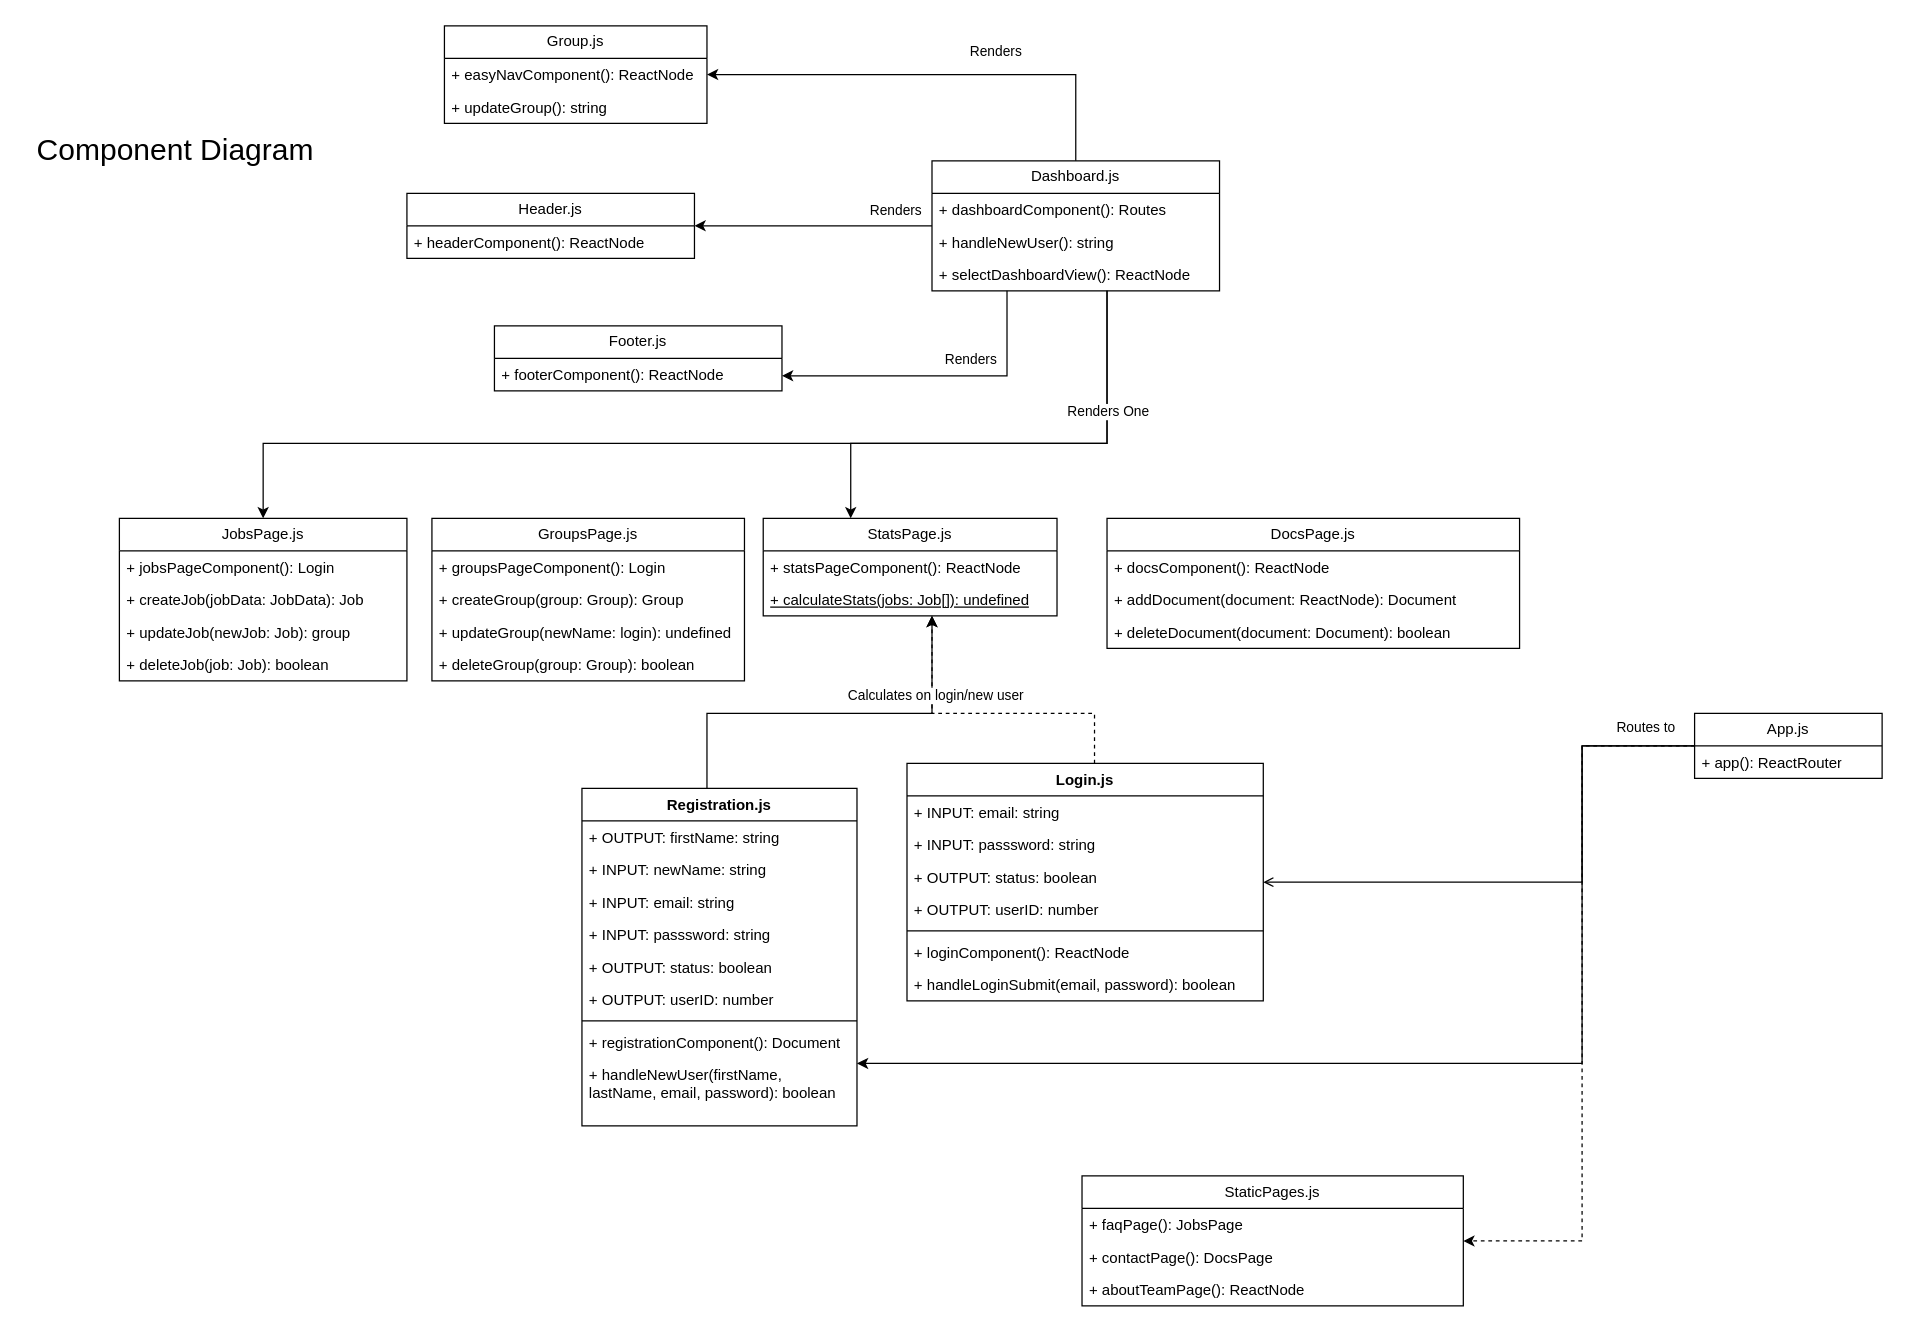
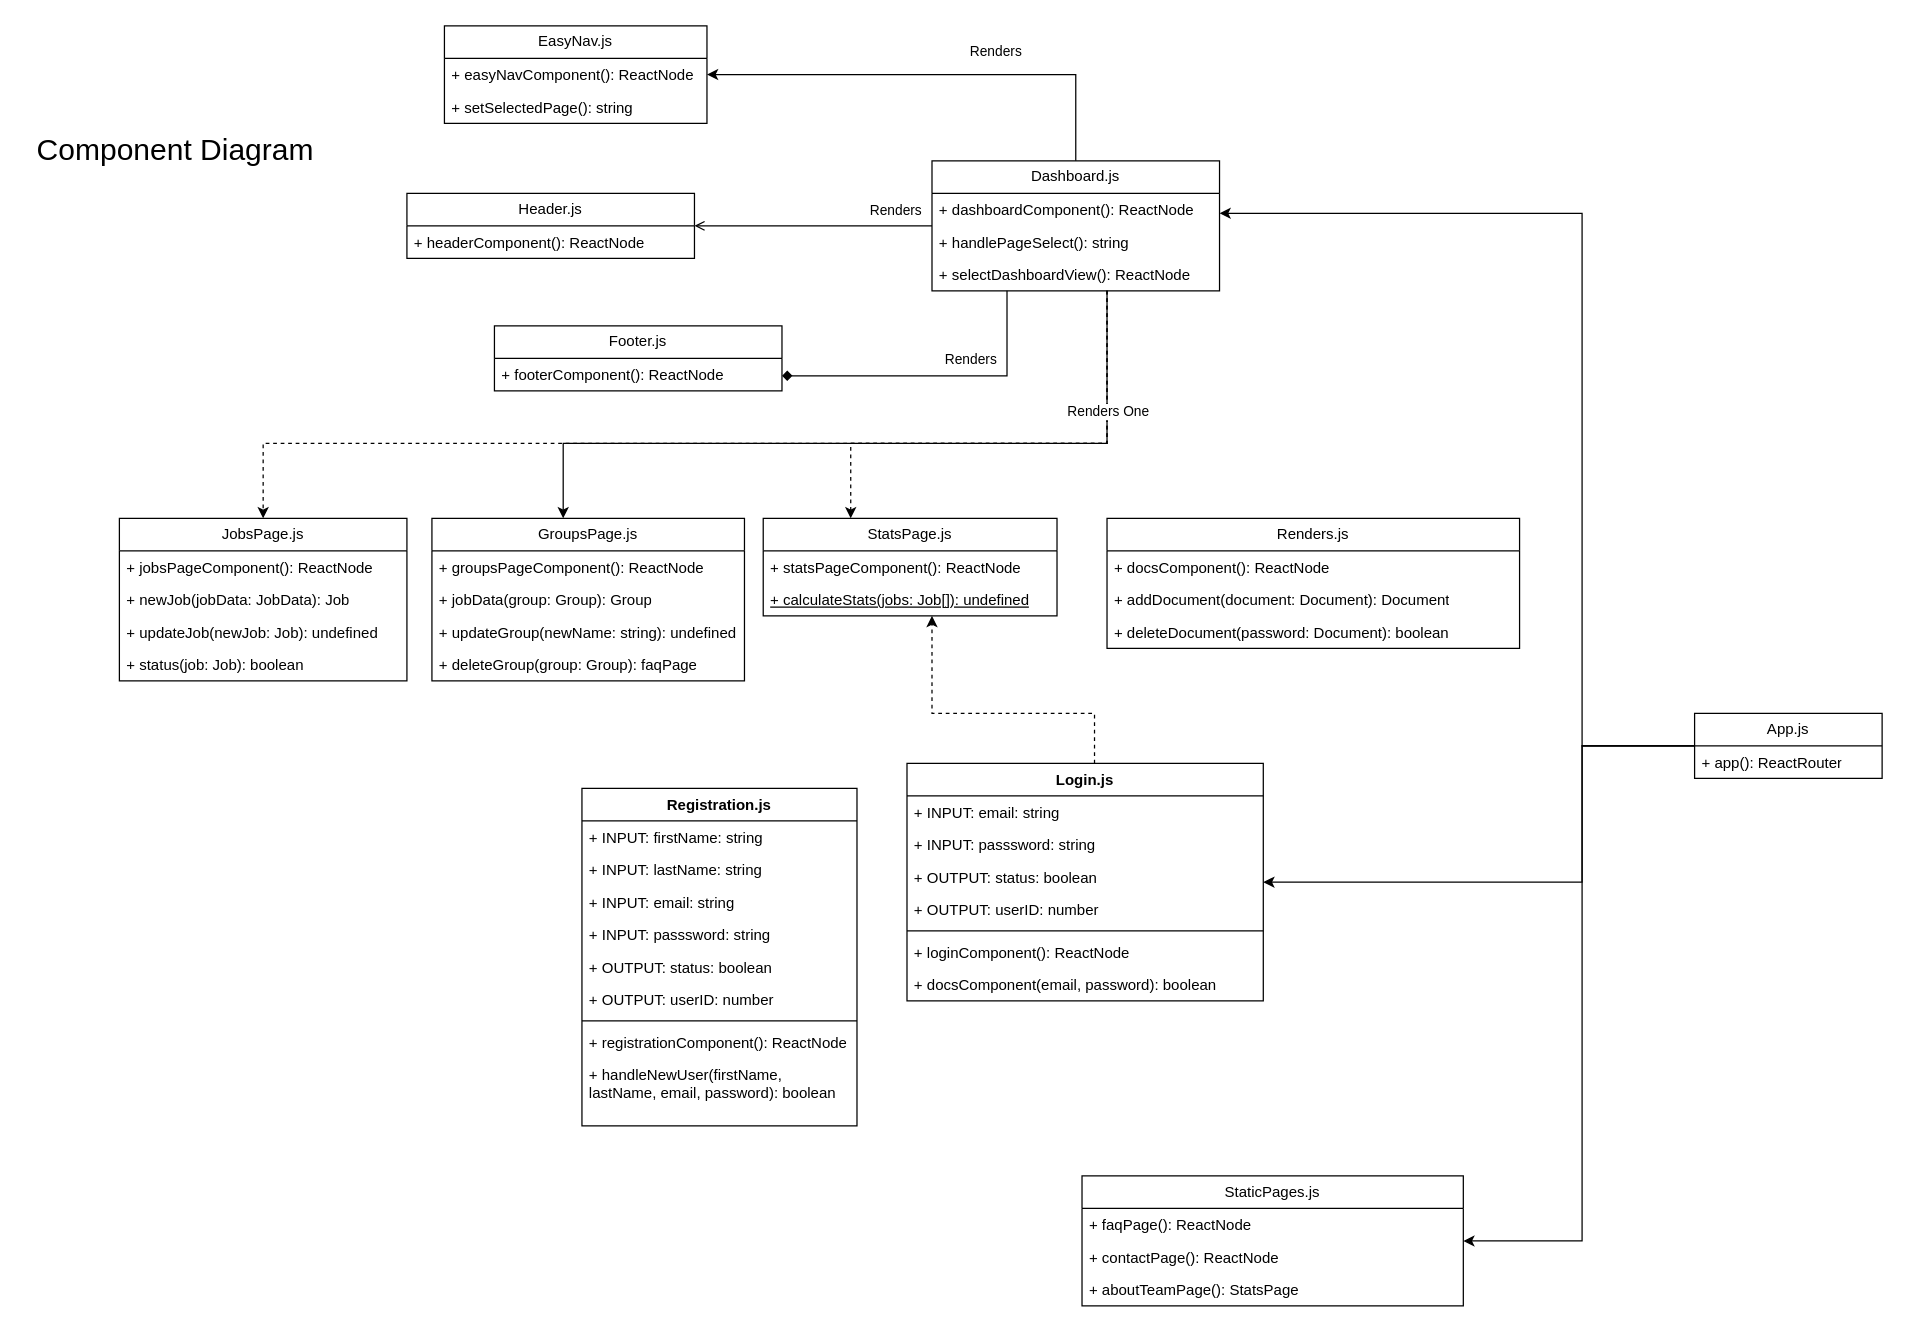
node "Group.js": label "Group.js" -> "EasyNav.js"
node "+ updateGroup(): string": label "+ updateGroup(): string" -> "+ setSelectedPage(): string"
node "+ dashboardComponent(): Routes": label "+ dashboardComponent(): Routes" -> "+ dashboardComponent(): ReactNode"
edge "Dashboard.js" -> "Header.js": arrowhead classic -> open
node "+ handleNewUser(): string": label "+ handleNewUser(): string" -> "+ handlePageSelect(): string"
edge "App.js" -> "Dashboard.js": added
edge "Dashboard.js" -> "Footer.js": arrowhead classic -> diamond
edge "Dashboard.js" -> "JobsPage.js": style solid -> dashed
edge "Dashboard.js" -> "StatsPage.js": style solid -> dashed
edge "Dashboard.js" -> "GroupsPage.js": added
node "DocsPage.js": label "DocsPage.js" -> "Renders.js"
node "+ jobsPageComponent(): Login": label "+ jobsPageComponent(): Login" -> "+ jobsPageComponent(): ReactNode"
node "+ groupsPageComponent(): Login": label "+ groupsPageComponent(): Login" -> "+ groupsPageComponent(): ReactNode"
node "+ createJob(jobData: JobData): Job": label "+ createJob(jobData: JobData): Job" -> "+ newJob(jobData: JobData): Job"
node "+ createGroup(group: Group): Group": label "+ createGroup(group: Group): Group" -> "+ jobData(group: Group): Group"
node "+ addDocument(document: ReactNode): Document": label "+ addDocument(document: ReactNode): Document" -> "+ addDocument(document: Document): Document"
node "+ updateJob(newJob: Job): group": label "+ updateJob(newJob: Job): group" -> "+ updateJob(newJob: Job): undefined"
node "+ deleteDocument(document: Document): boolean": label "+ deleteDocument(document: Document): boolean" -> "+ deleteDocument(password: Document): boolean"
node "+ updateGroup(newName: login): undefined": label "+ updateGroup(newName: login): undefined" -> "+ updateGroup(newName: string): undefined"
node "+ deleteJob(job: Job): boolean": label "+ deleteJob(job: Job): boolean" -> "+ status(job: Job): boolean"
node "+ deleteGroup(group: Group): boolean": label "+ deleteGroup(group: Group): boolean" -> "+ deleteGroup(group: Group): faqPage"
edge "Registration.js" -> "StatsPage.js": removed, label "Calculates on login/new user"
node "+ OUTPUT: firstName: string": label "+ OUTPUT: firstName: string" -> "+ INPUT: firstName: string"
node "+ INPUT: newName: string": label "+ INPUT: newName: string" -> "+ INPUT: lastName: string"
edge "App.js" -> "Login.js": arrowhead open -> classic
node "+ handleLoginSubmit(email, password): boolean": label "+ handleLoginSubmit(email, password): boolean" -> "+ docsComponent(email, password): boolean"
node "+ registrationComponent(): Document": label "+ registrationComponent(): Document" -> "+ registrationComponent(): ReactNode"
edge "App.js" -> "Registration.js": removed, label "Routes to"
edge "App.js" -> "StaticPages.js": style dashed -> solid
node "+ faqPage(): JobsPage": label "+ faqPage(): JobsPage" -> "+ faqPage(): ReactNode"
node "+ contactPage(): DocsPage": label "+ contactPage(): DocsPage" -> "+ contactPage(): ReactNode"
node "+ aboutTeamPage(): ReactNode": label "+ aboutTeamPage(): ReactNode" -> "+ aboutTeamPage(): StatsPage"
